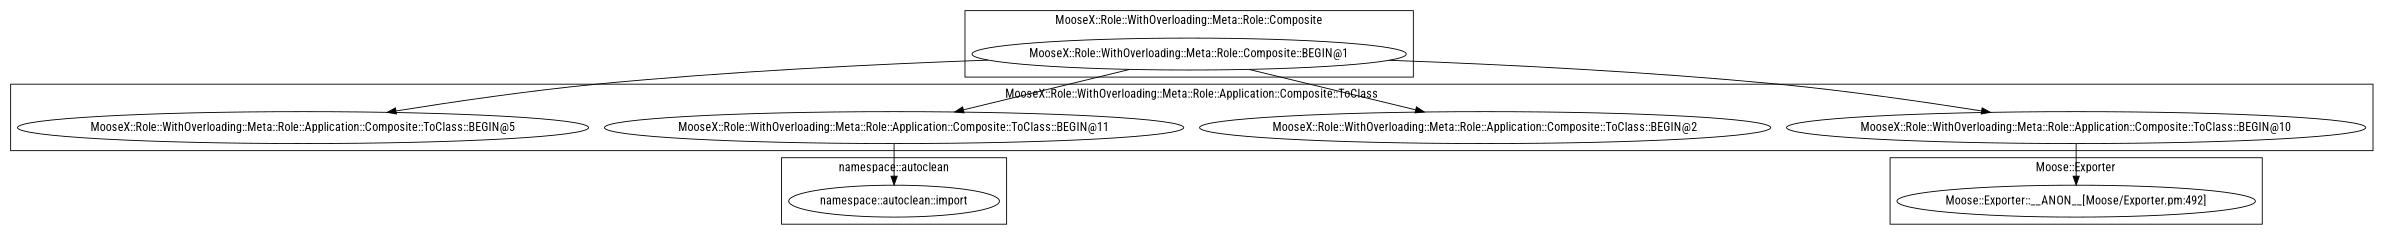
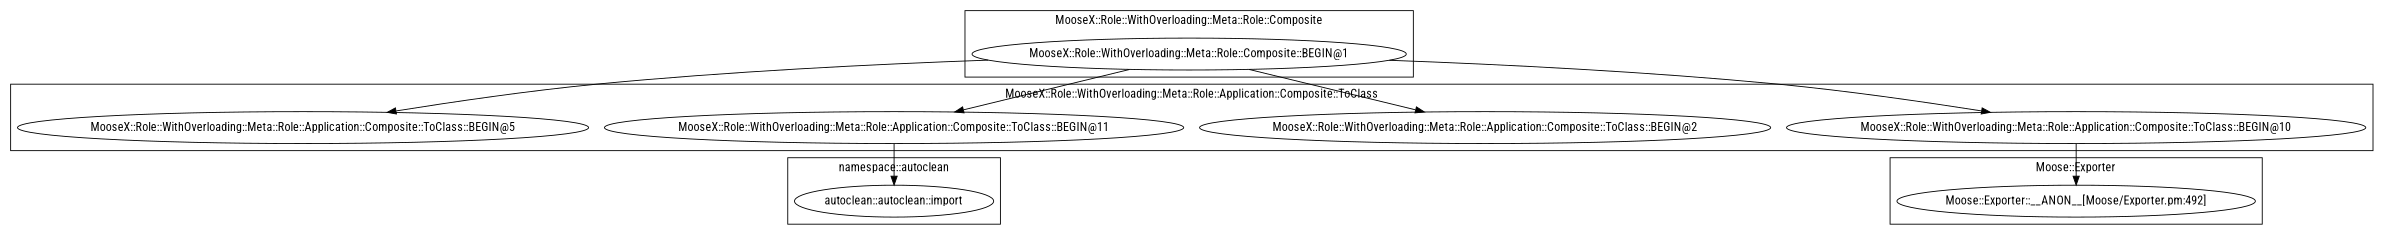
node "namespace::autoclean::import": label "namespace::autoclean::import" -> "autoclean::autoclean::import"
